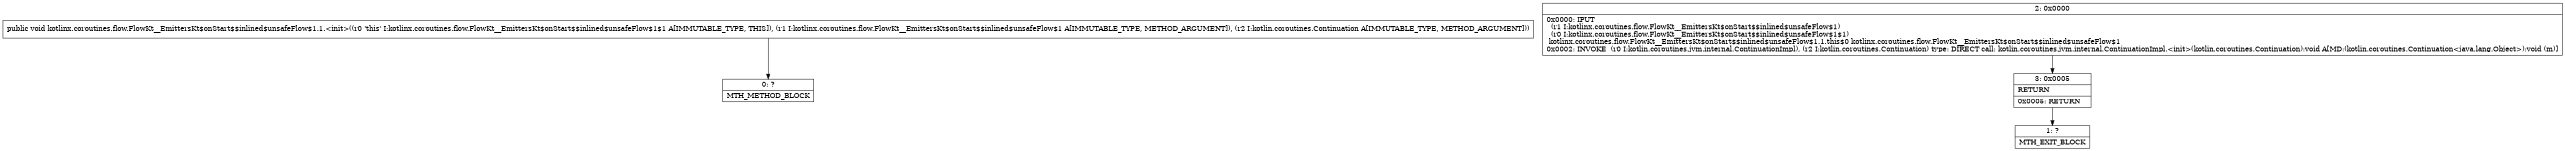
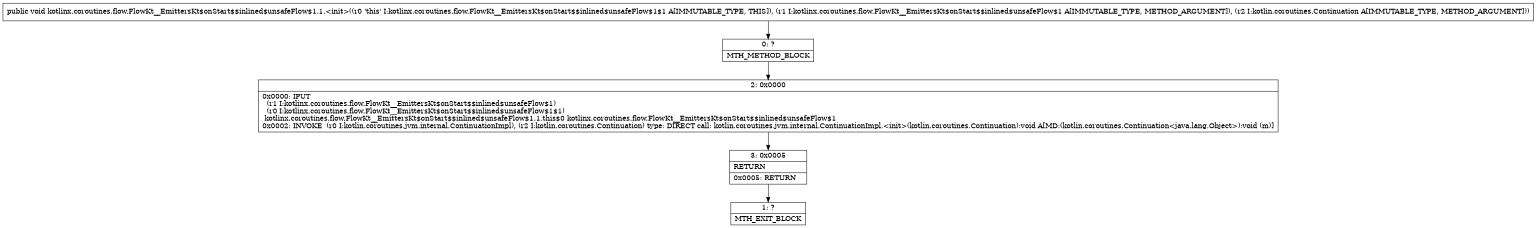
edge "0: ?" -> "2: 0x0000": added
